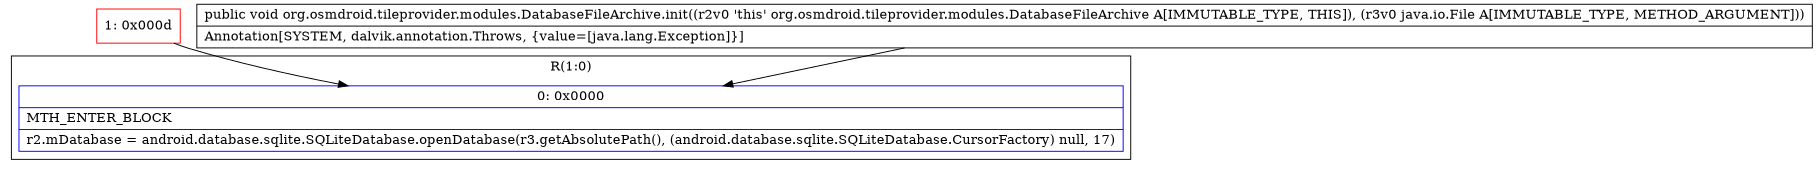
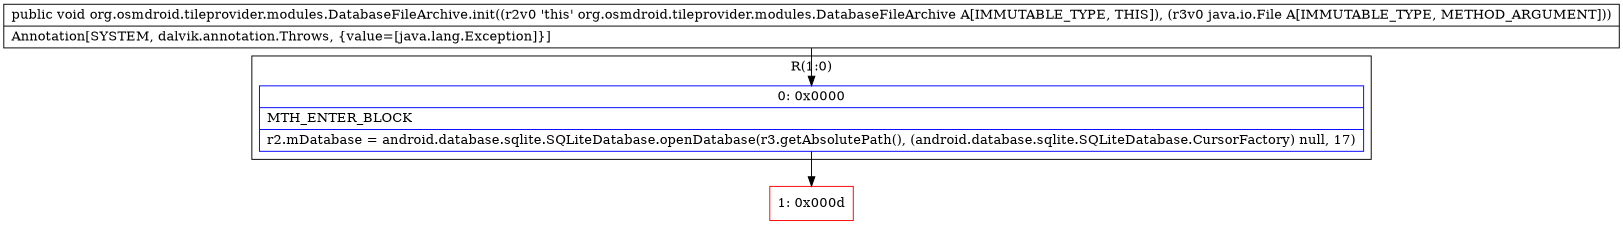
edge "1: 0x000d" -> "0: 0x0000": reversed
